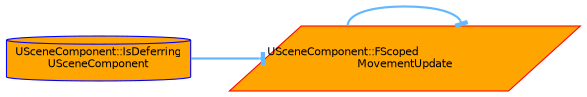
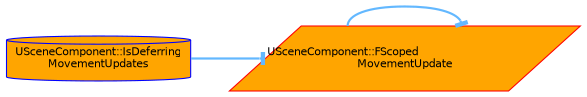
node "USceneComponent::IsDeferring USceneComponent": label "USceneComponent::IsDeferring USceneComponent" -> "USceneComponent::IsDeferring MovementUpdates"
